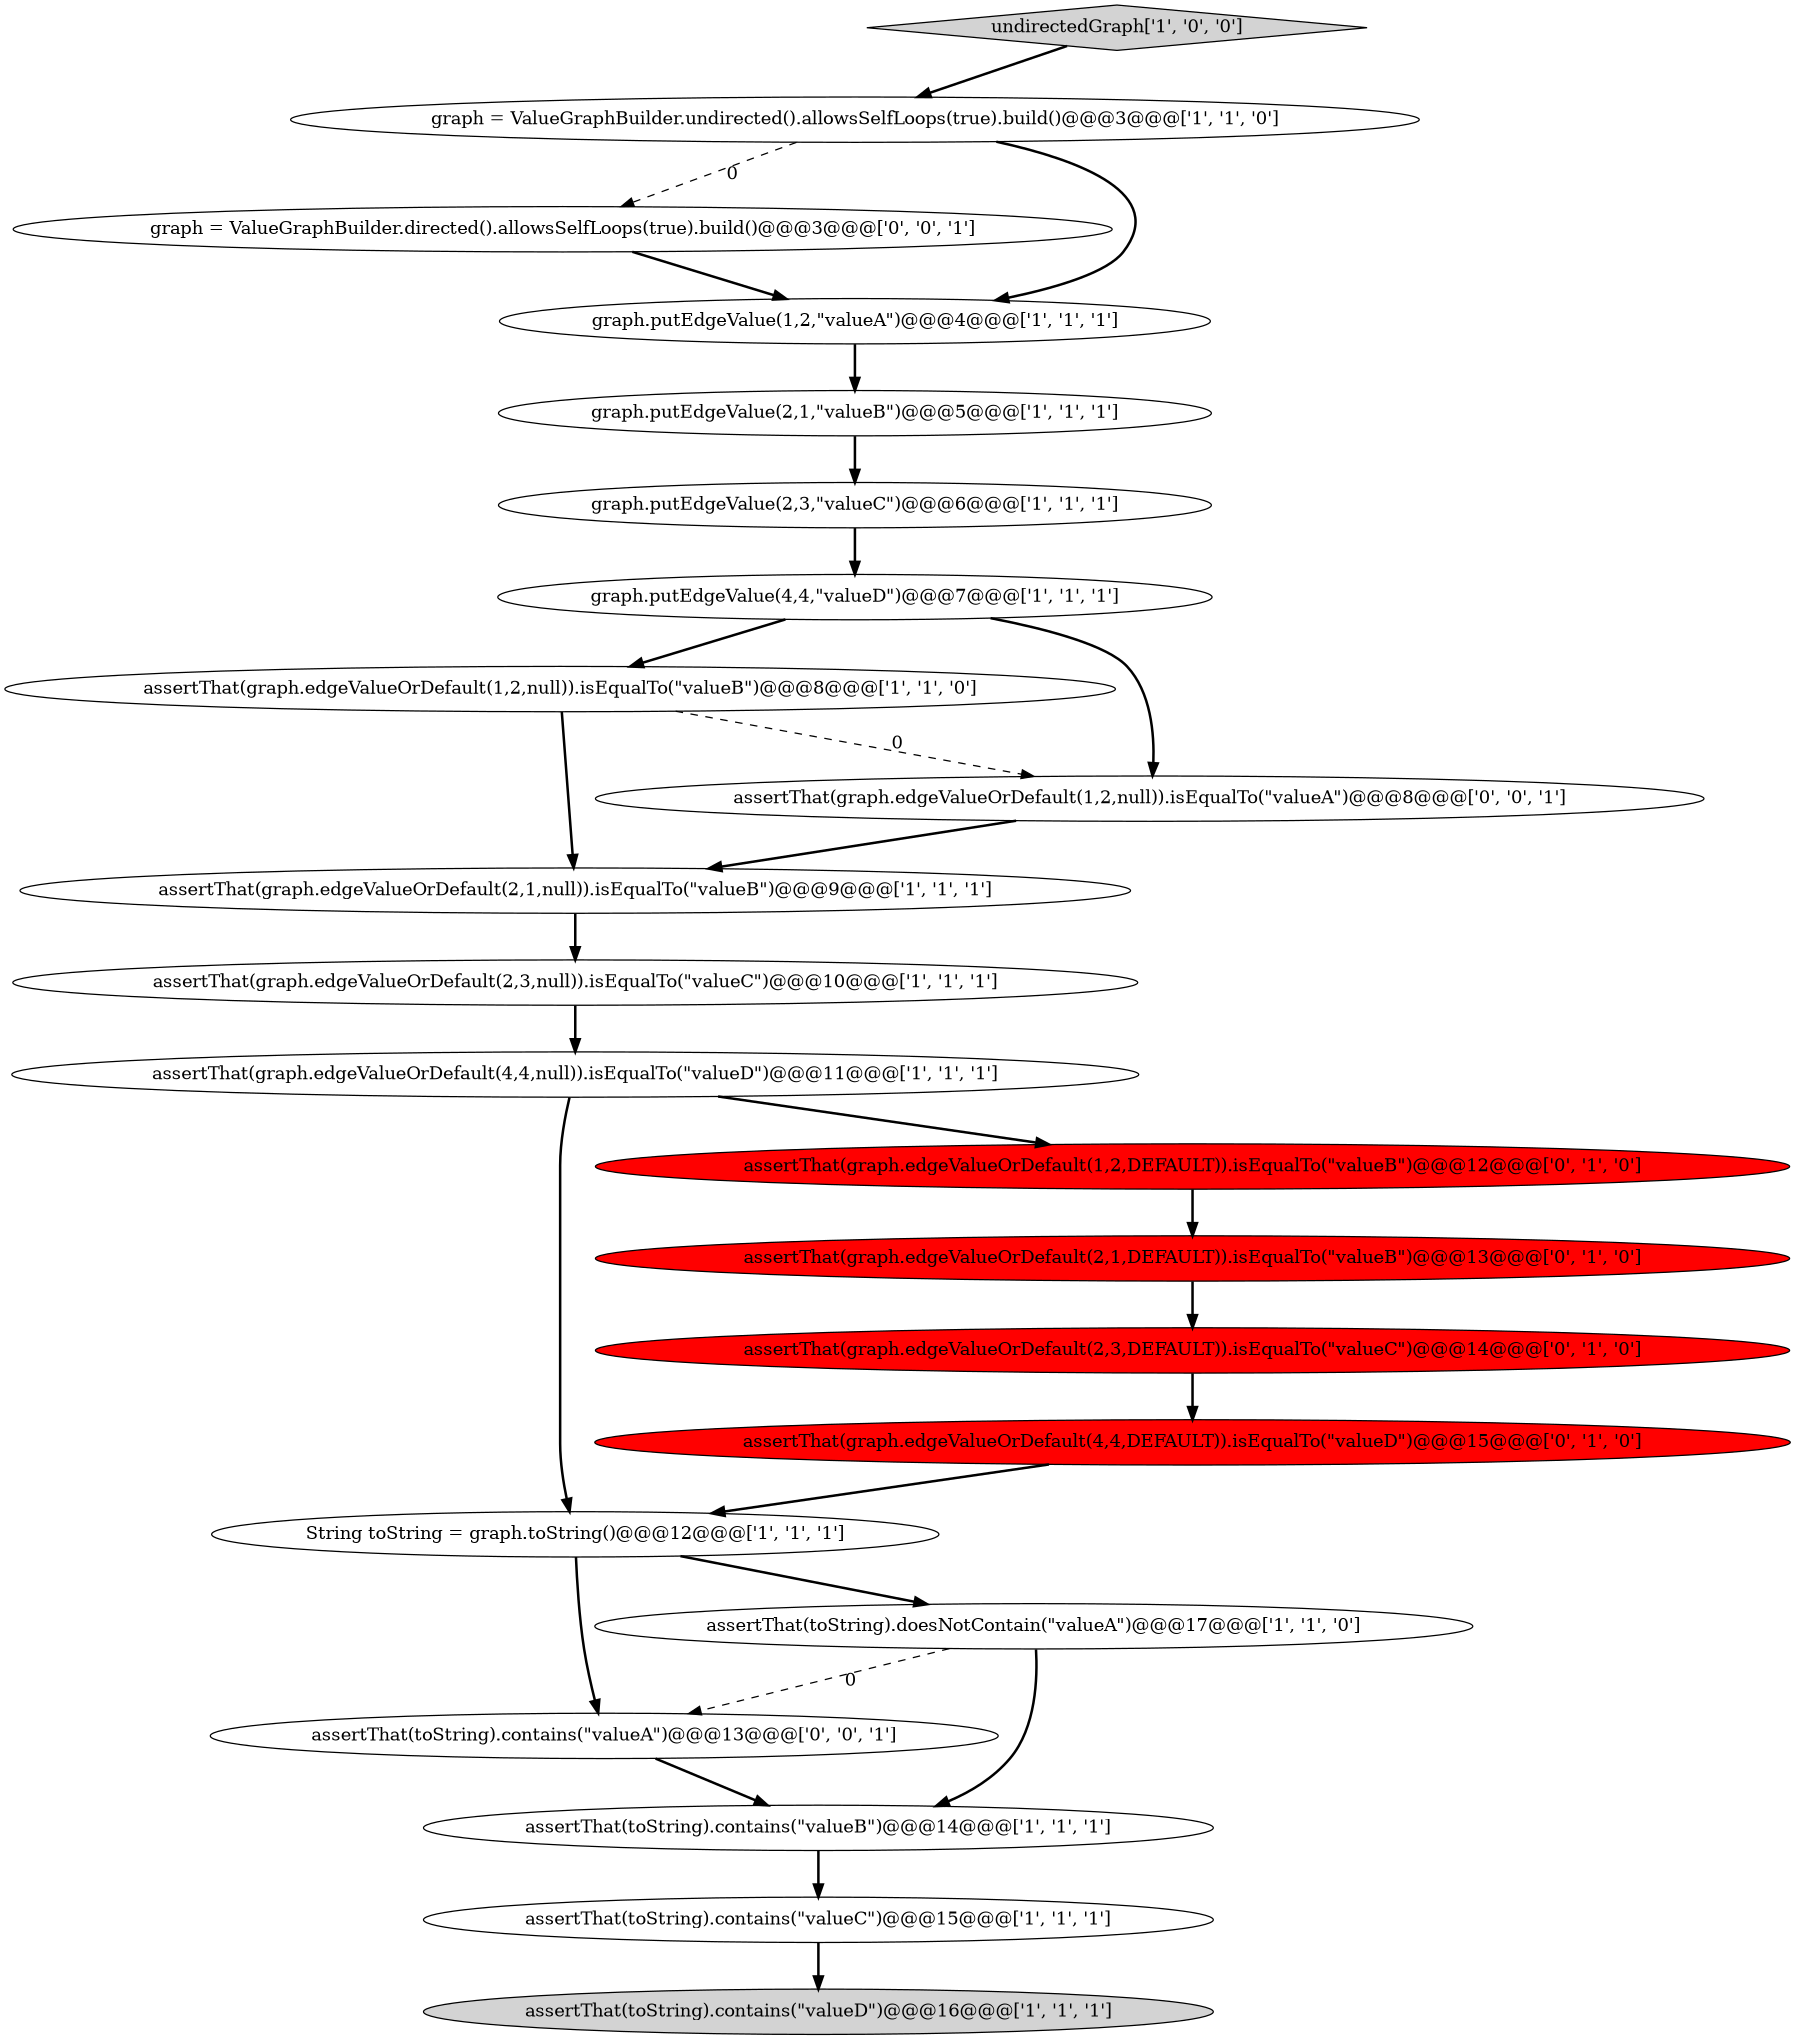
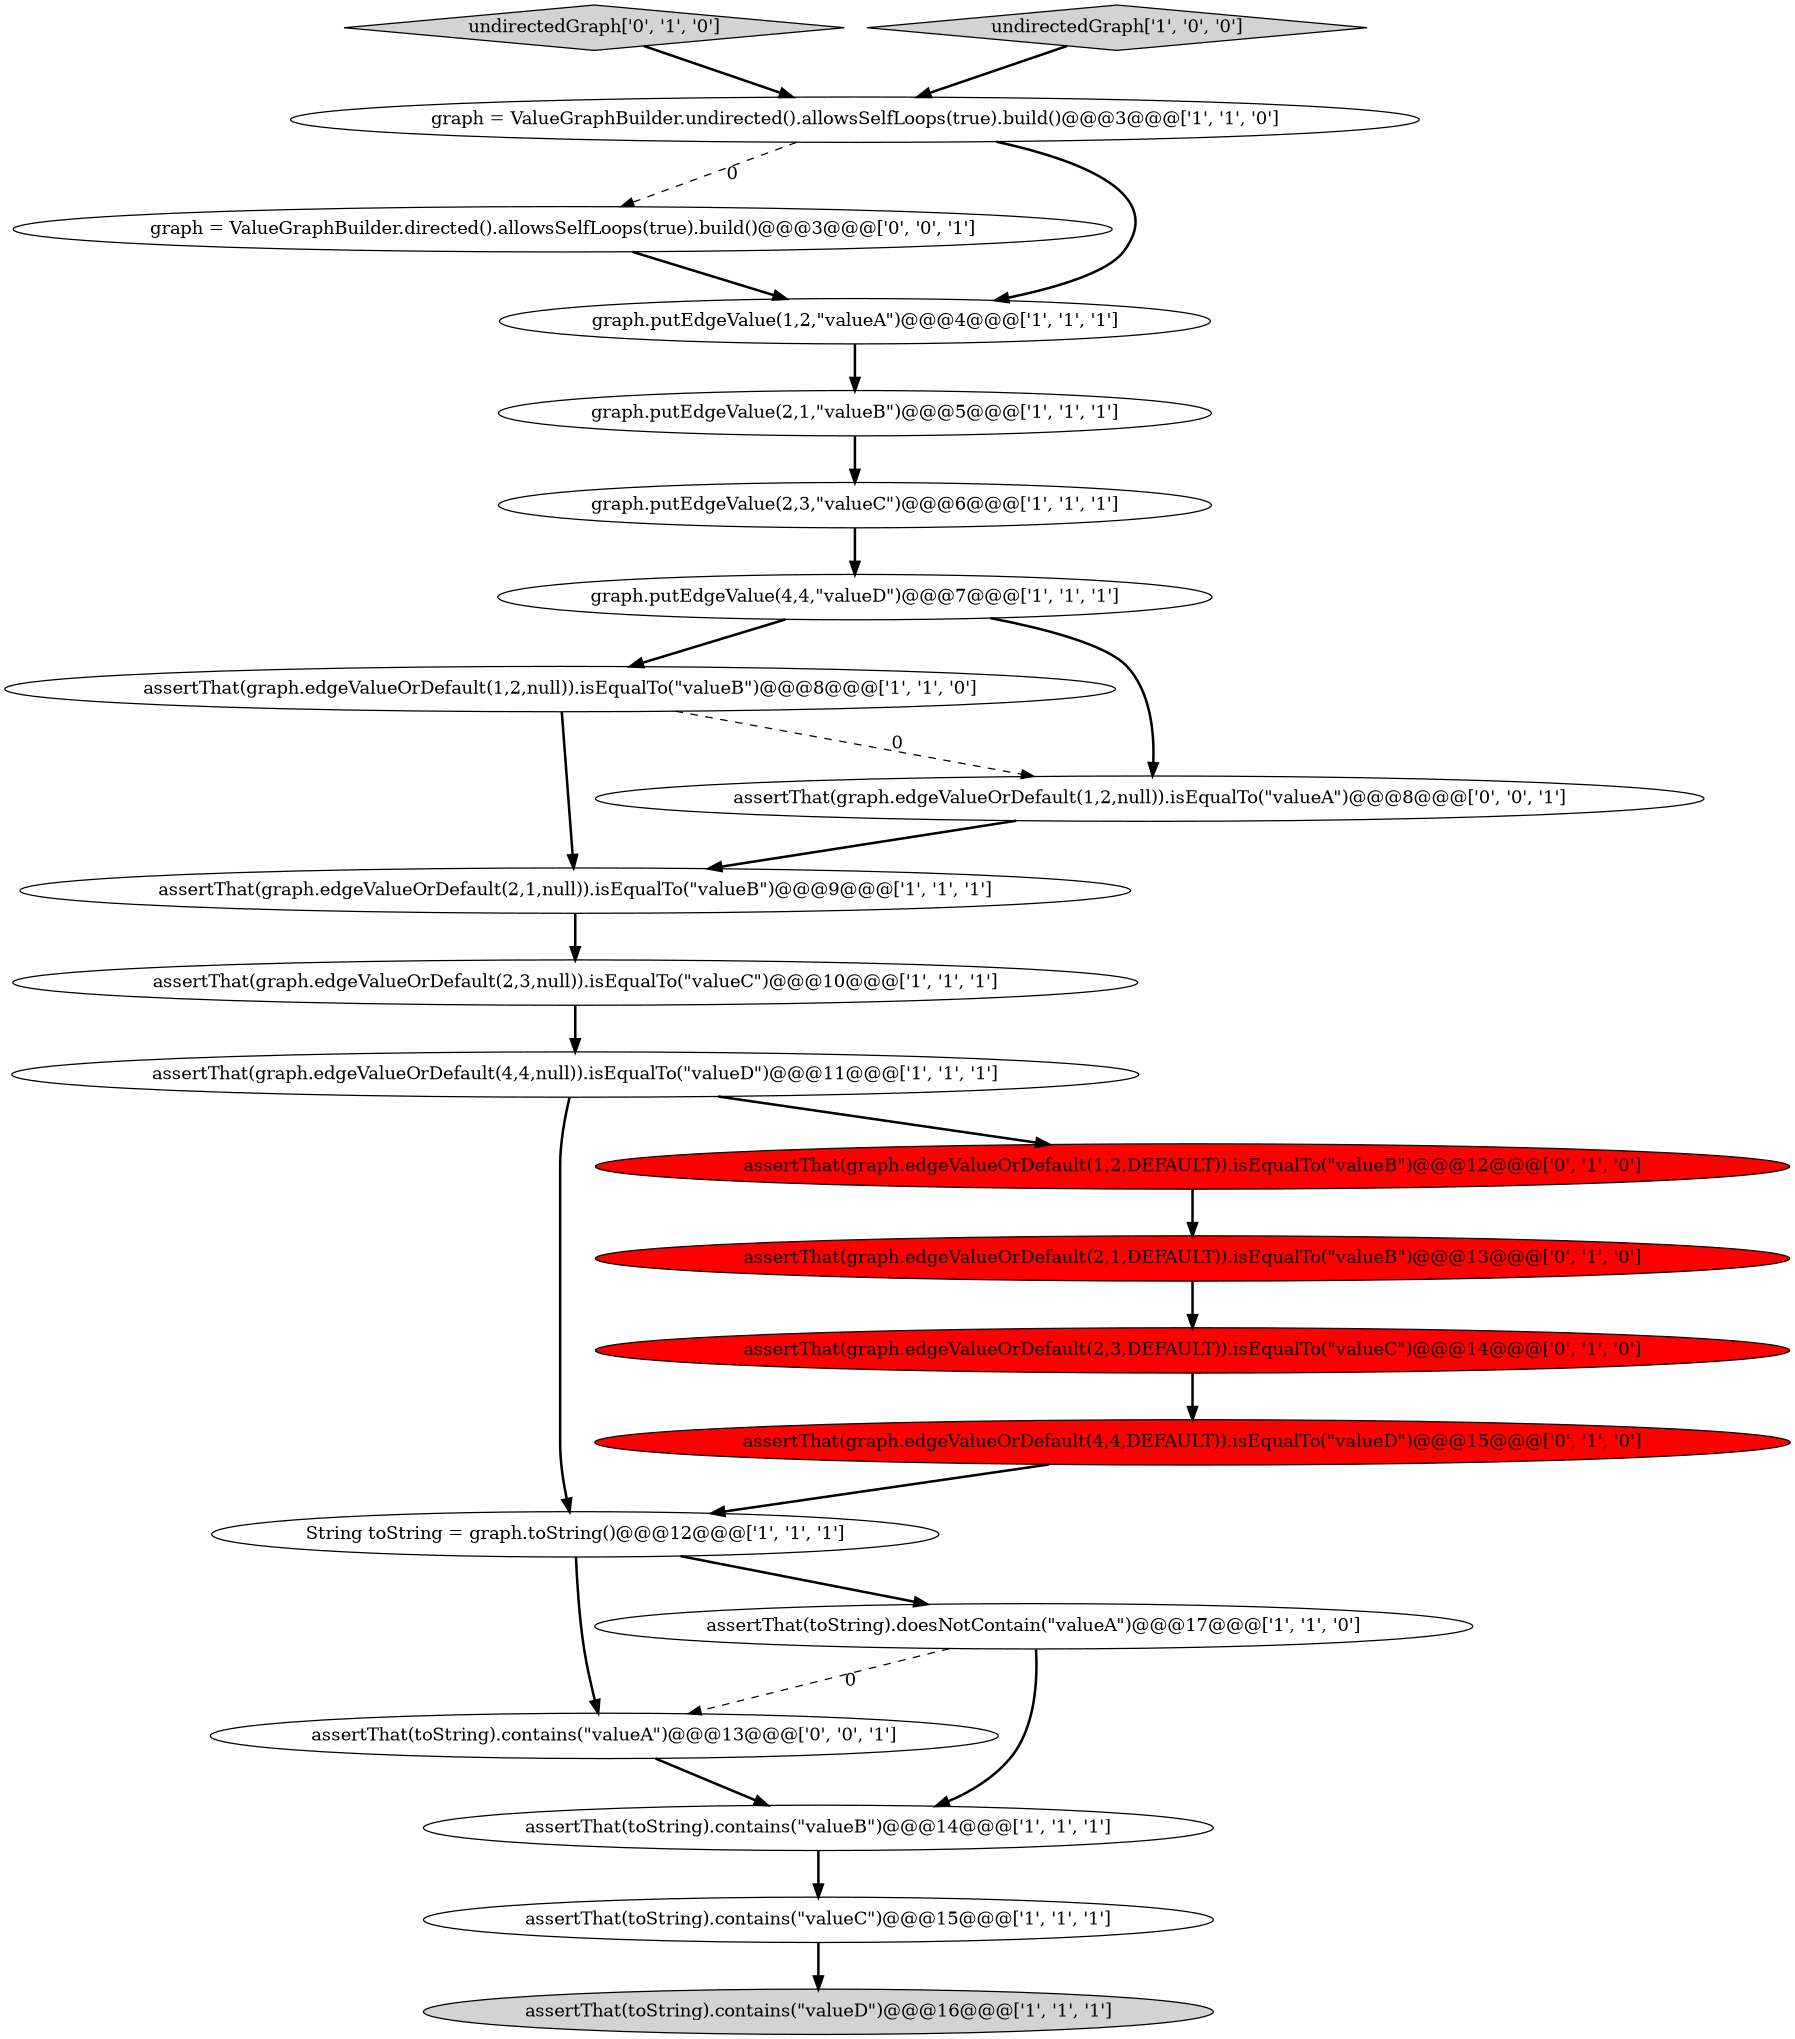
node "undirectedGraph['0', '1', '0']": added
